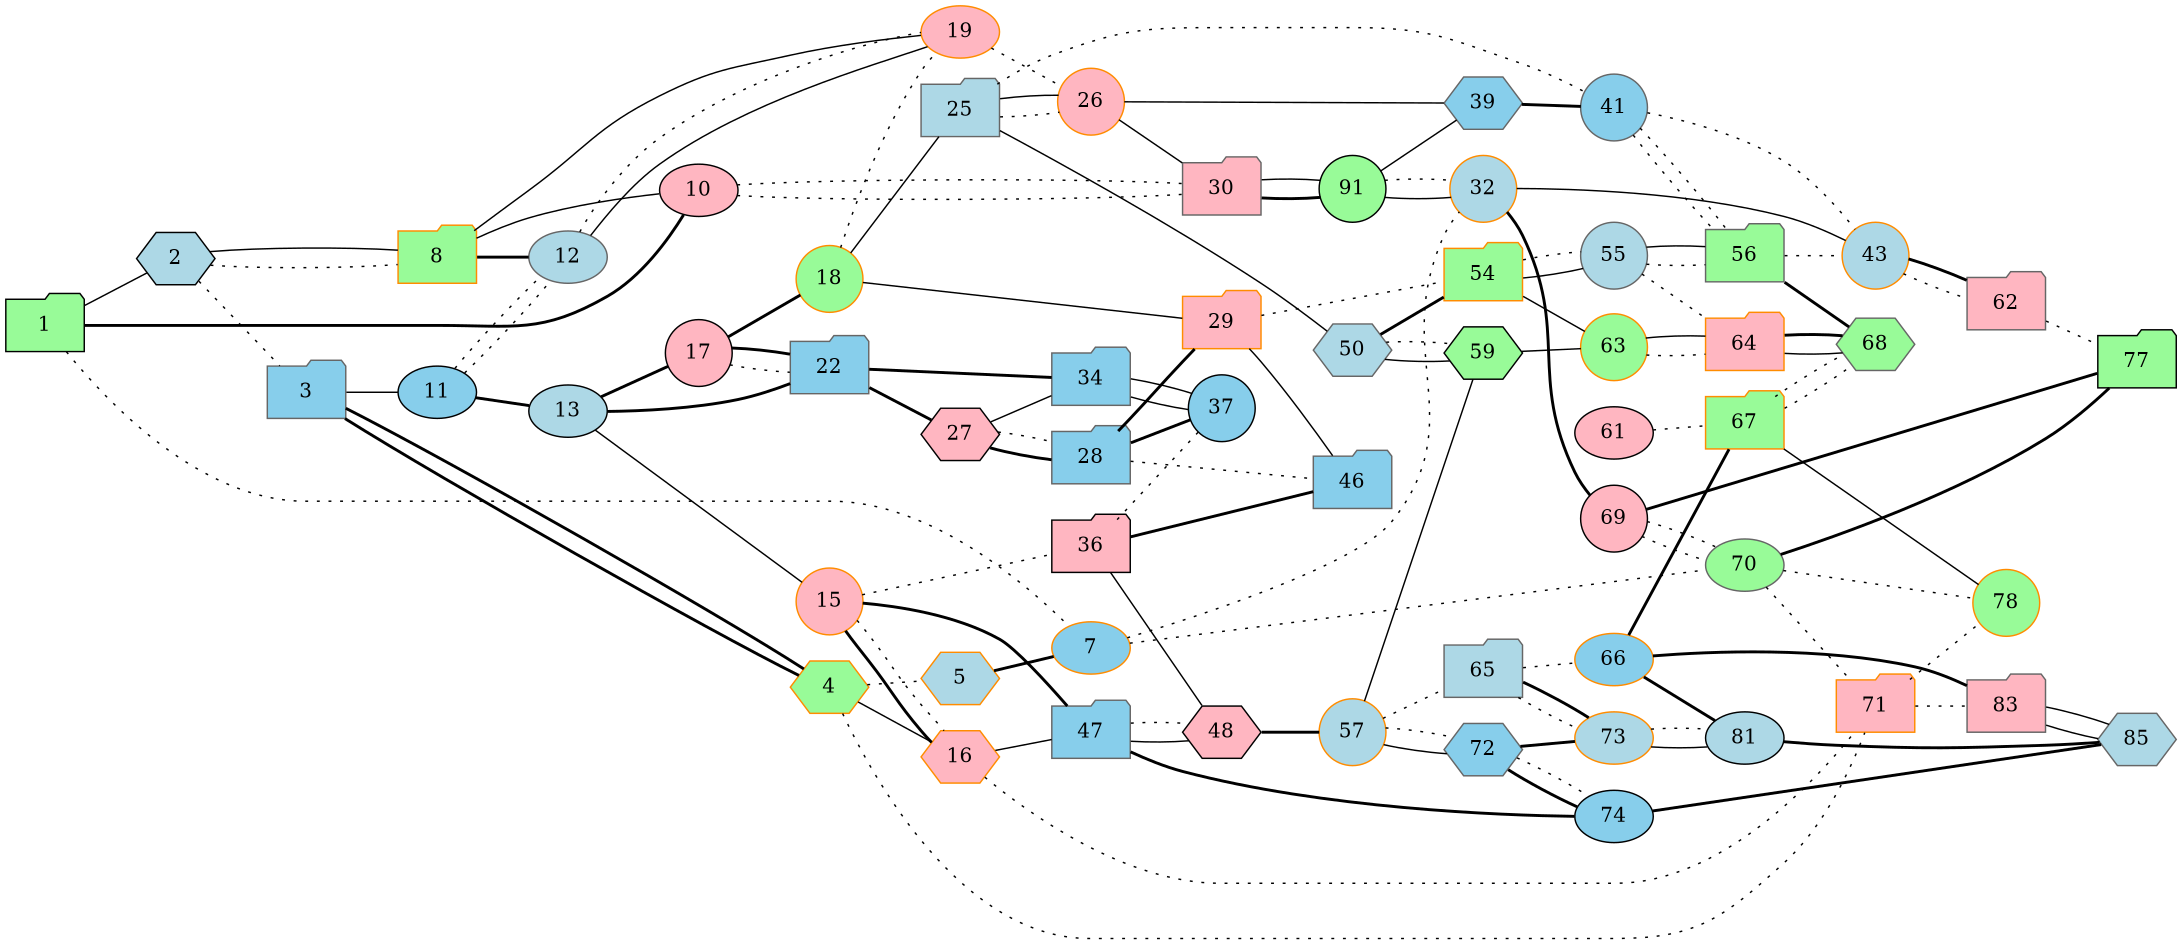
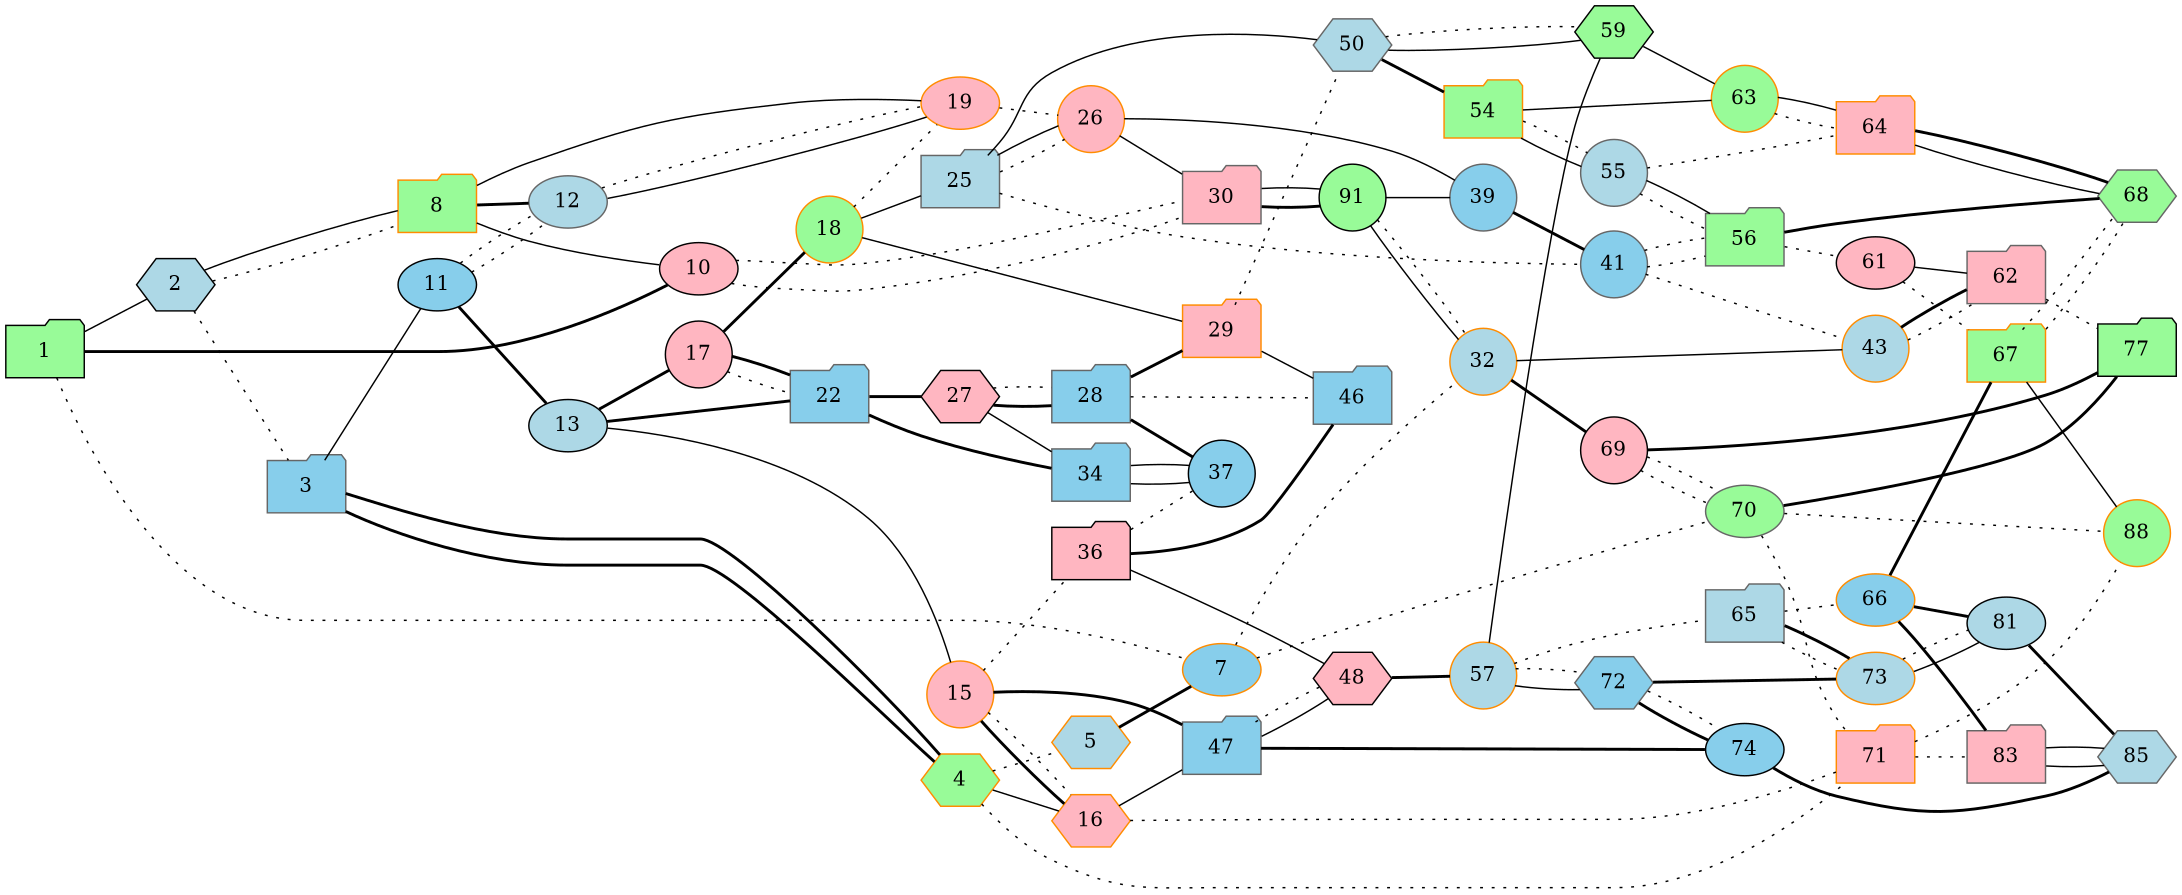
node "39": shape hexagon -> circle
edge "56" -- "43": now "56" -- "61"
edge "61" -- "62": added
edge "54" -- "29": now "50" -- "29"
node "78": label "78" -> "88"
